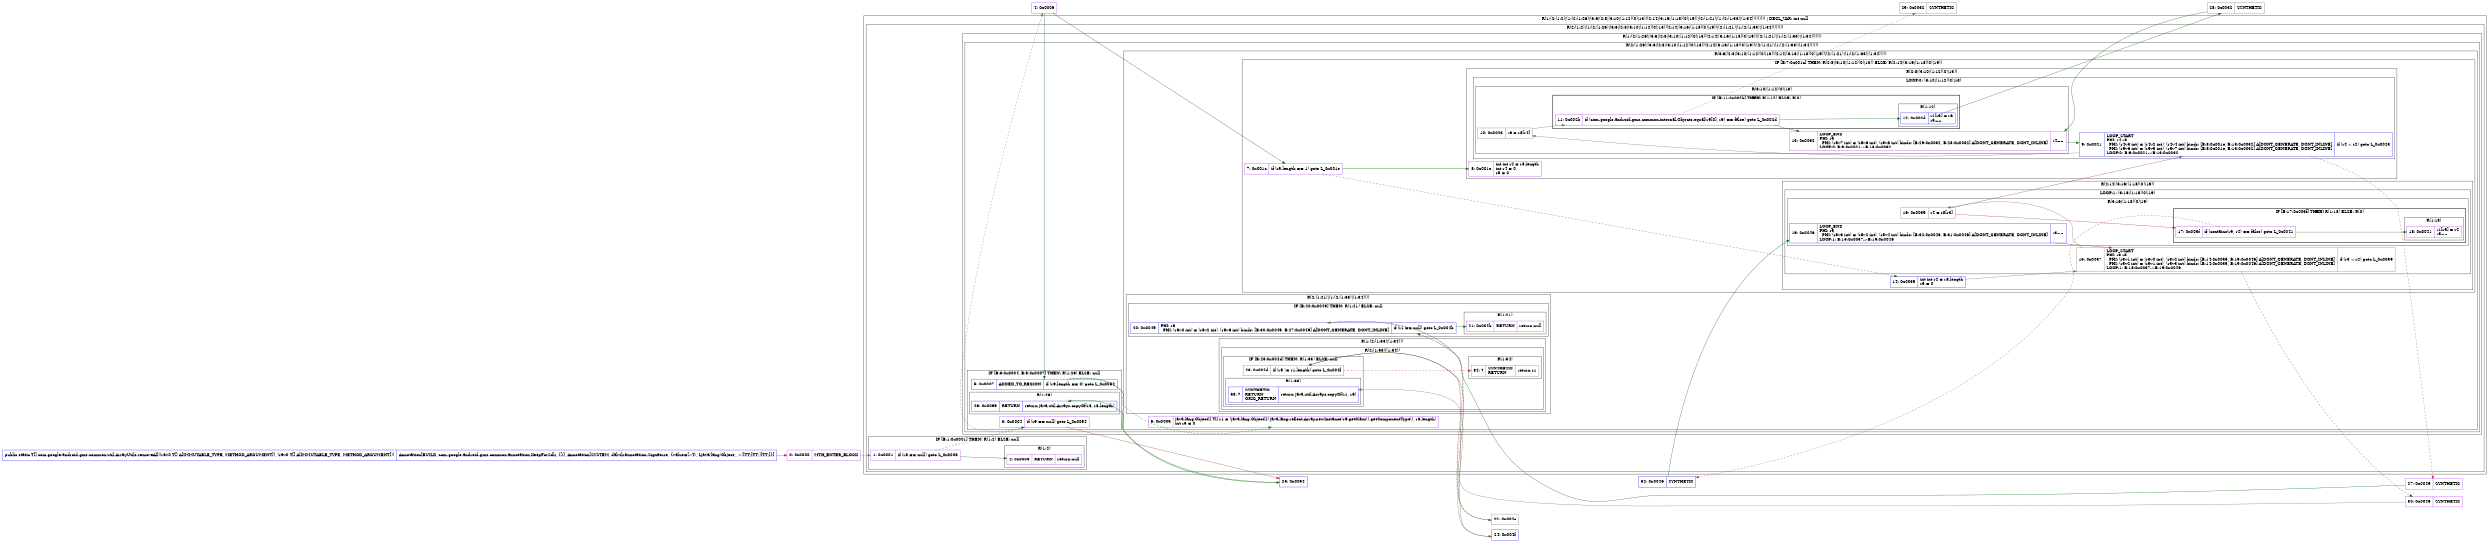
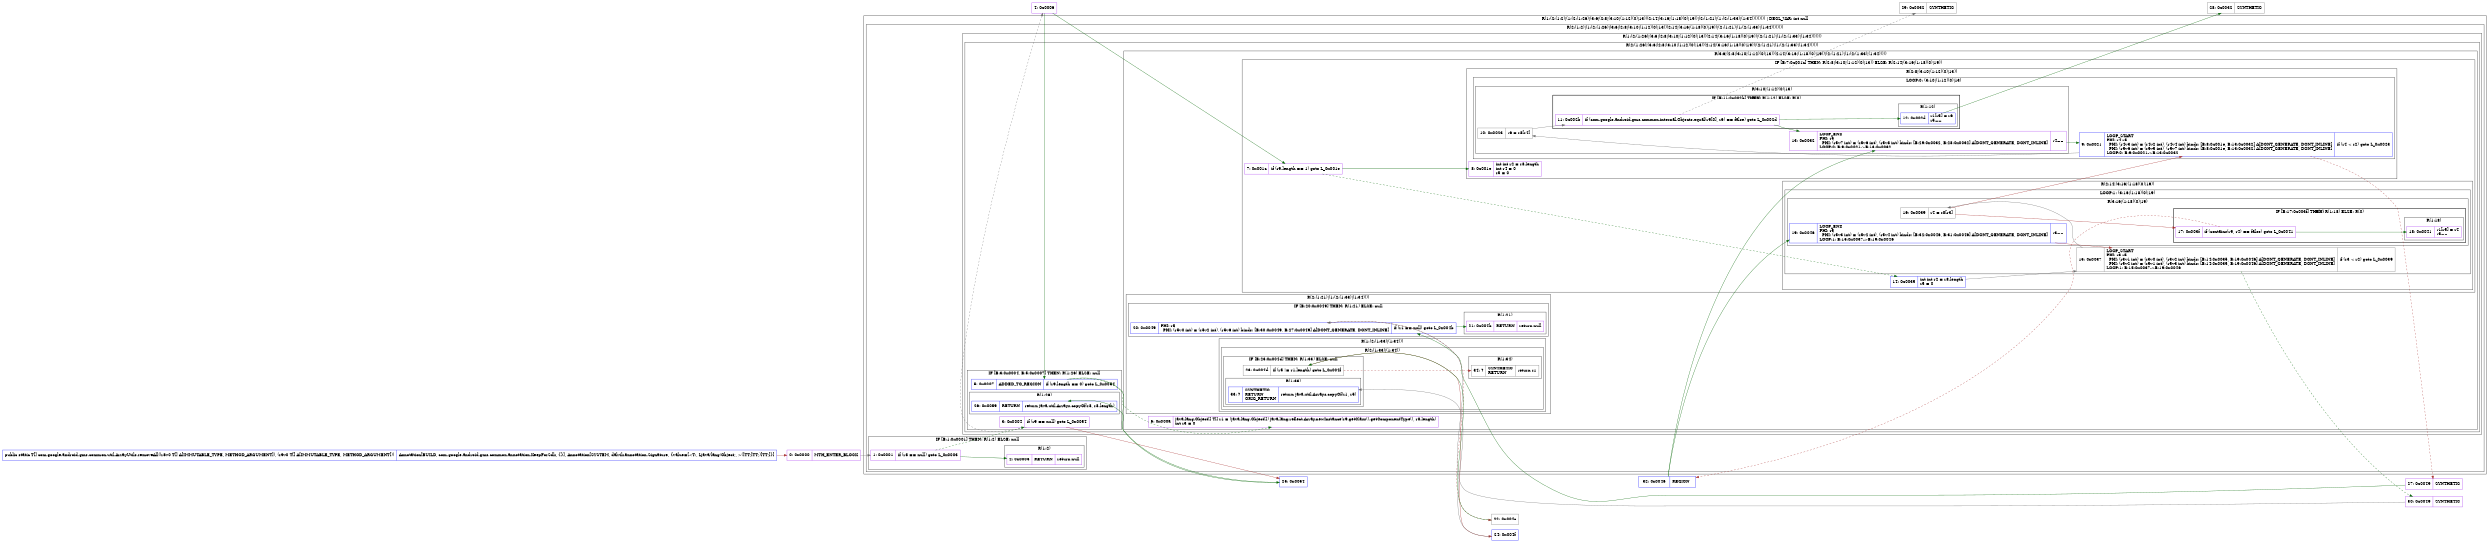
edge "28: 0x0032" -> "13: 0x0032": now "32: 0x0046" -> "13: 0x0032"
node "32: 0x0046": text "SYNTHETIC" -> "REGION"
